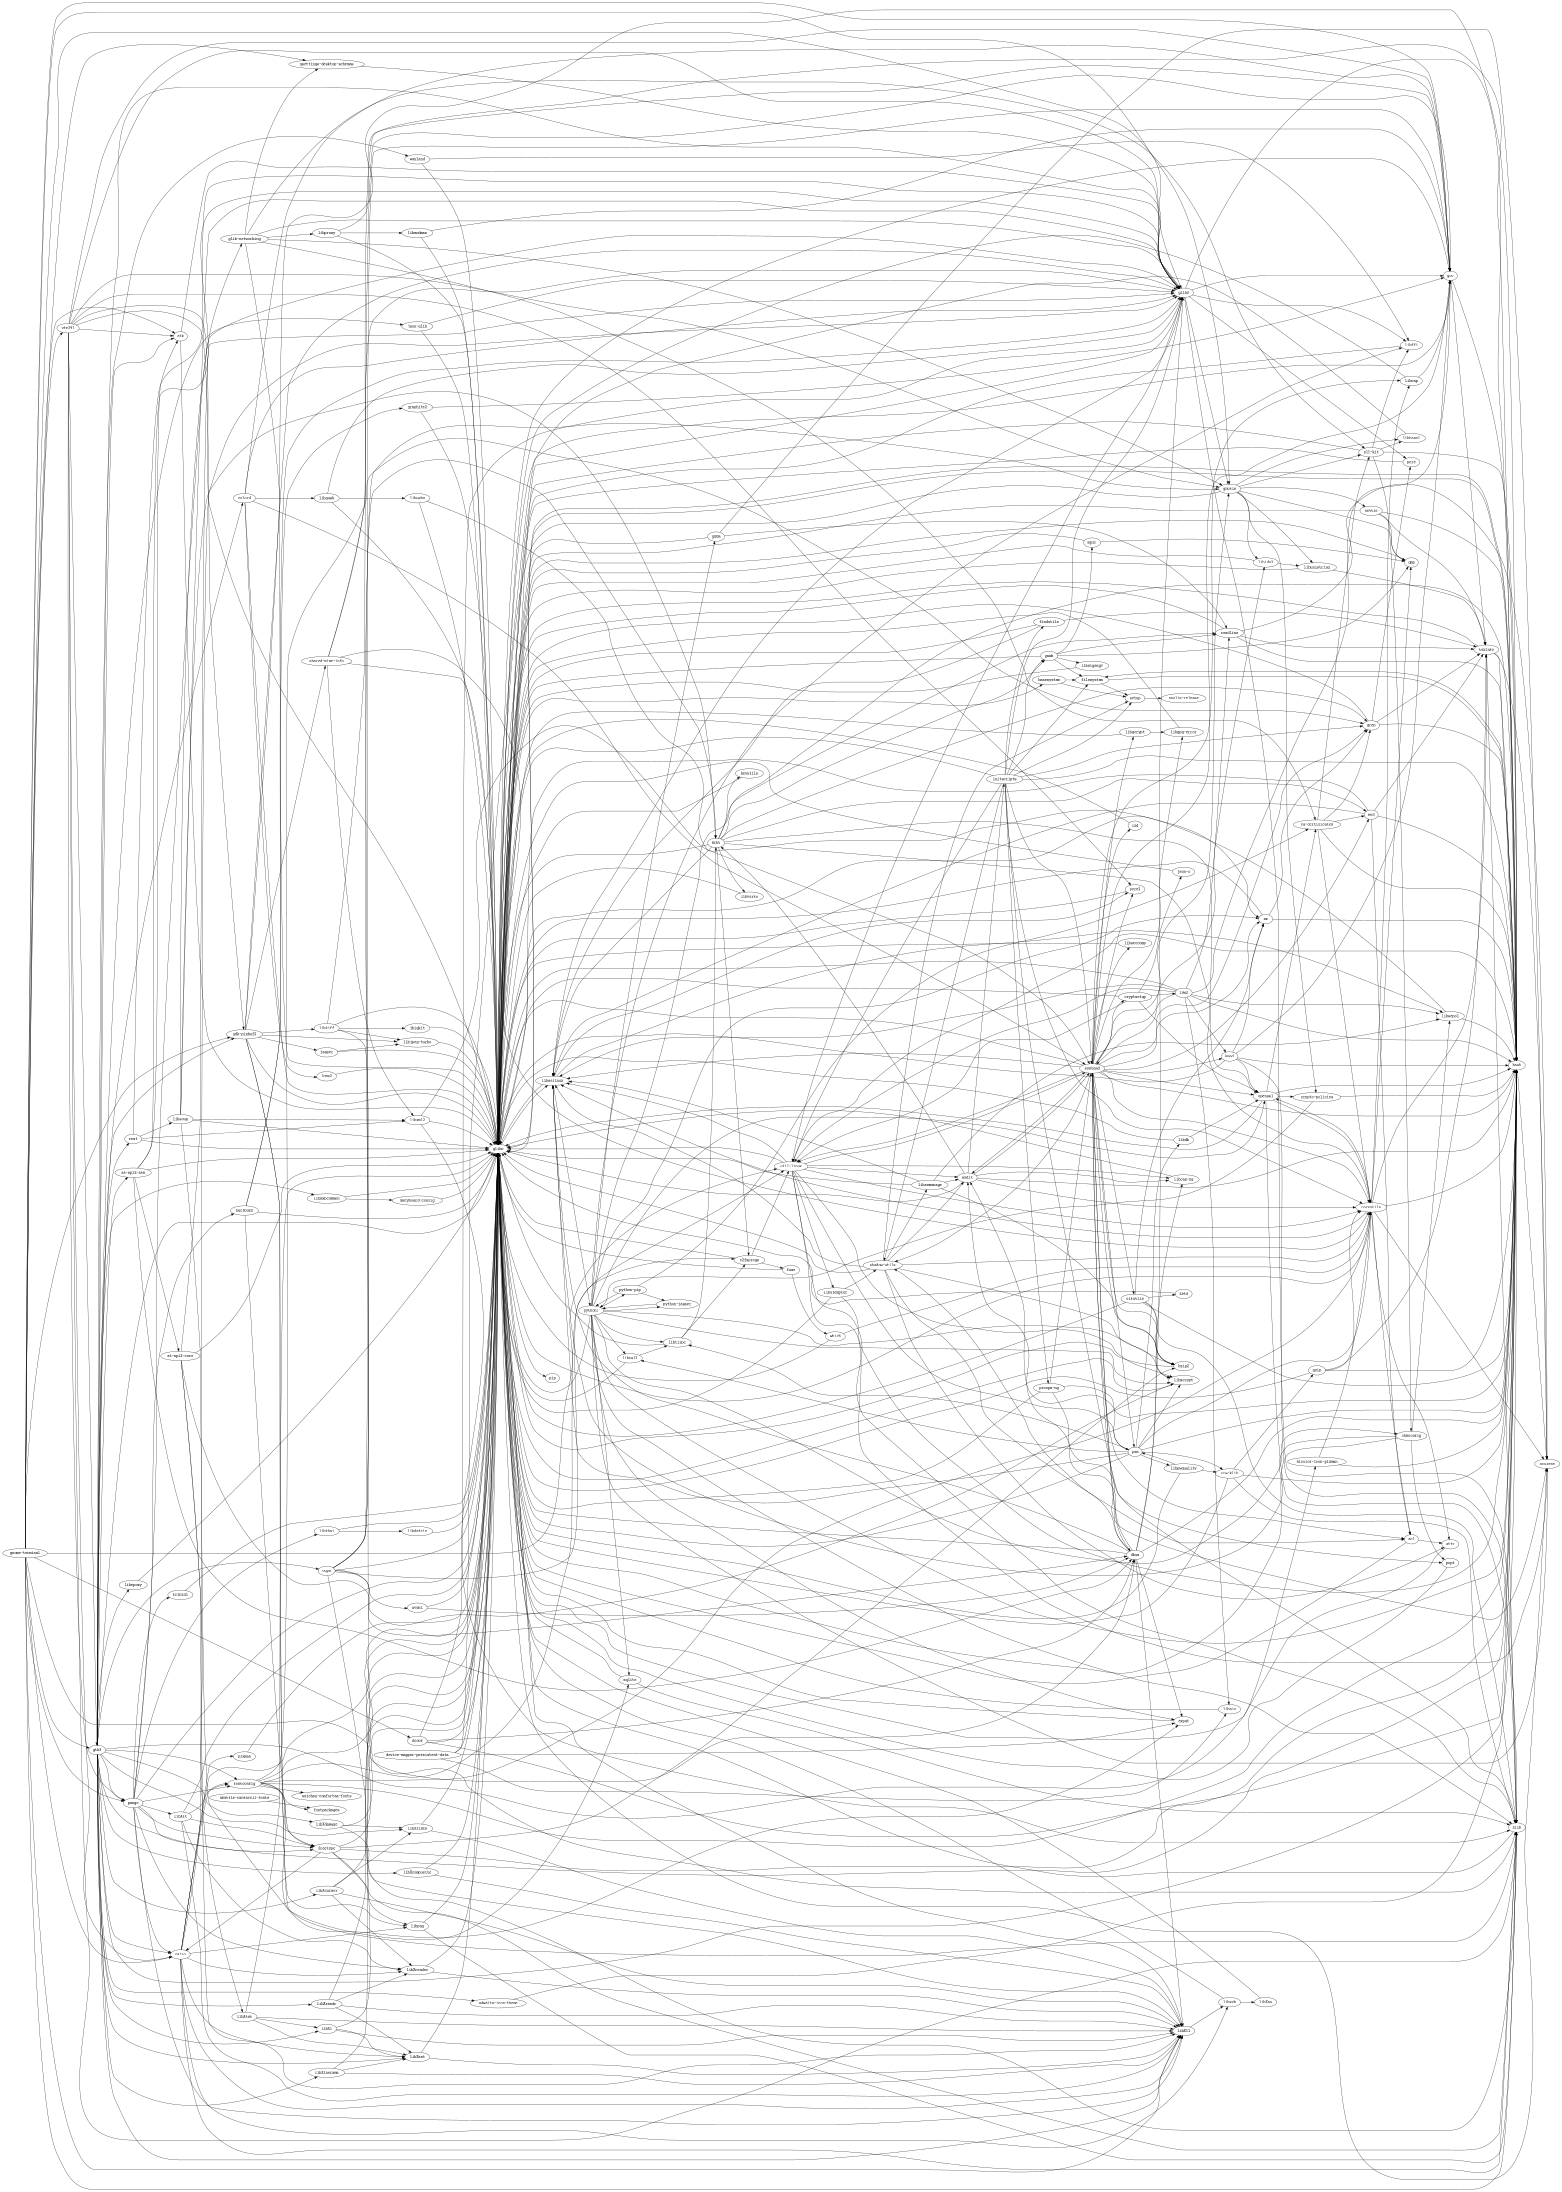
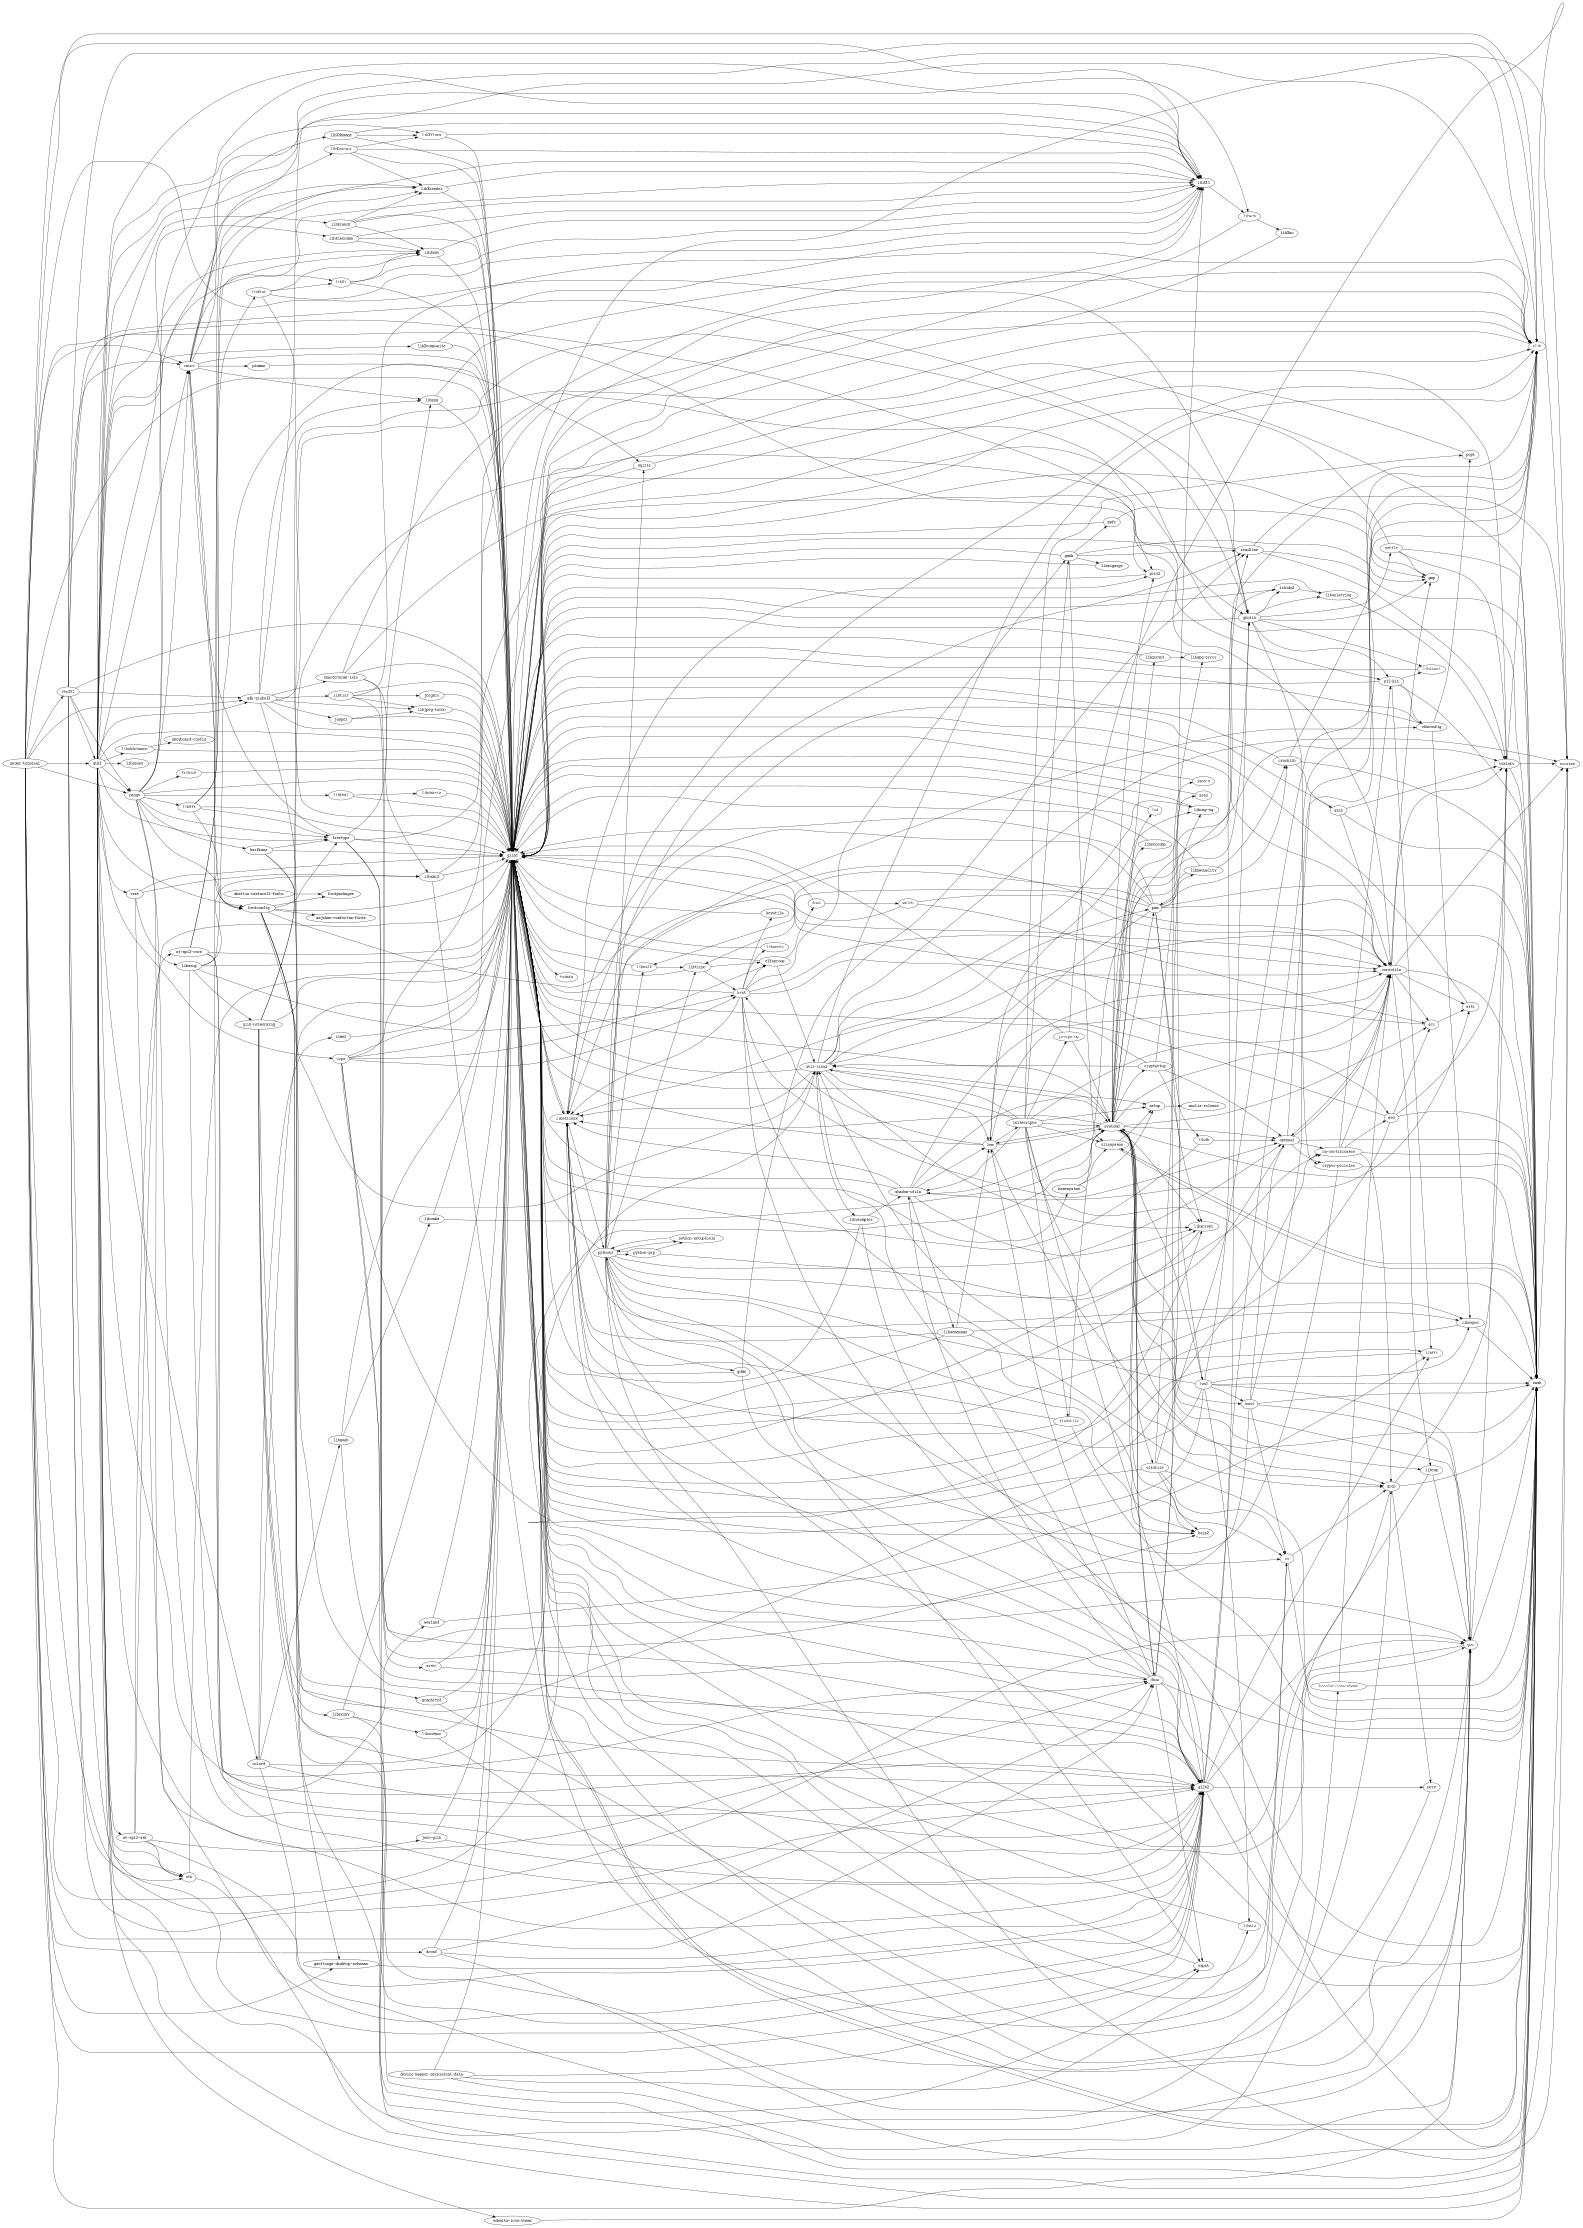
edge "gnome-terminal" -> "pcre2": added
edge "systemd" -> "sed": removed
node "audit": label "audit" -> "lvm"
edge "xkeyboard-config" -> "glibc": now "gnome-terminal" -> "glibc"
node "python-jasper": label "python-jasper" -> "python-setuptools"
node "pip": label "pip" -> "tzdata"
edge "procps-ng" -> "bash": now "findutils" -> "bash"
node "hicolor-icon-pixman": label "hicolor-icon-pixman" -> "hicolor-icon-theme"
edge "shadow-utils" -> "acl": now "which" -> "acl"
